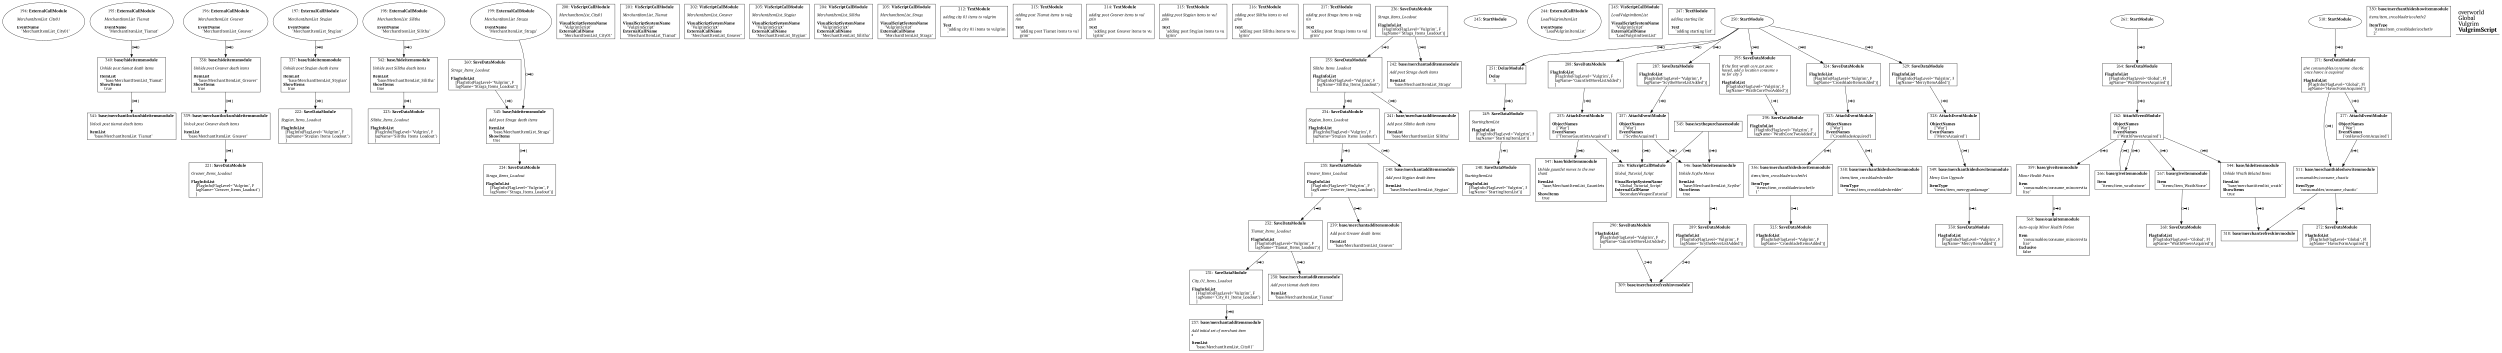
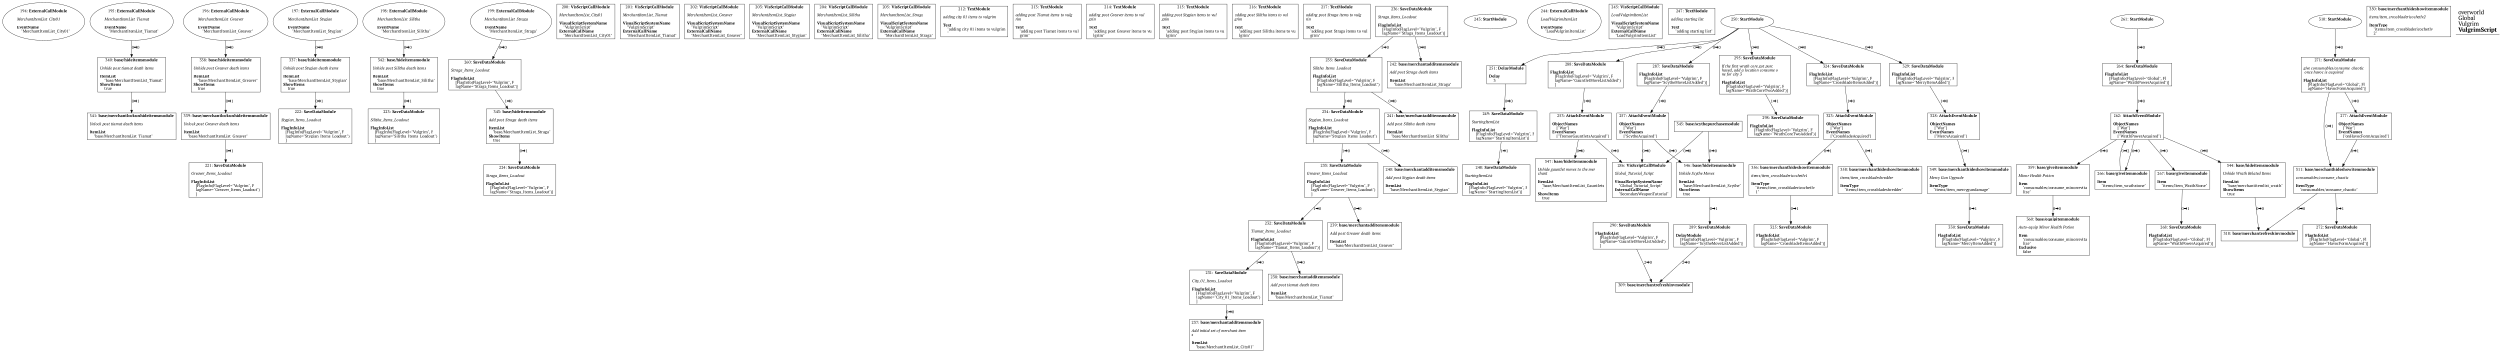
edge "199:" -> "343:": now "199:" -> "260:"
node "289:": text "FlagInfoList" -> "DelayModule"
